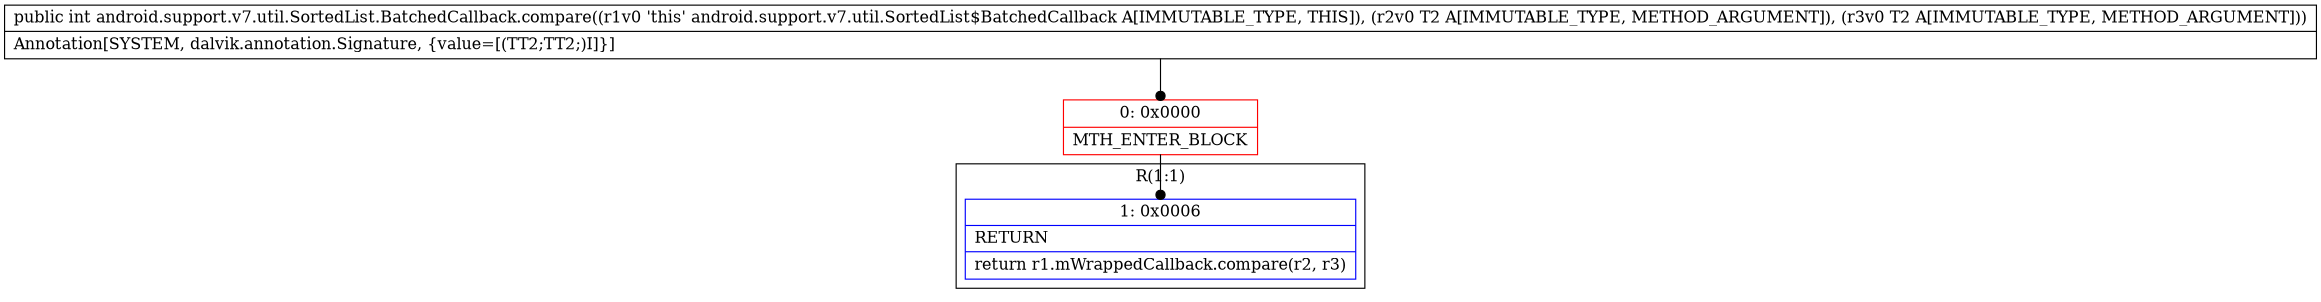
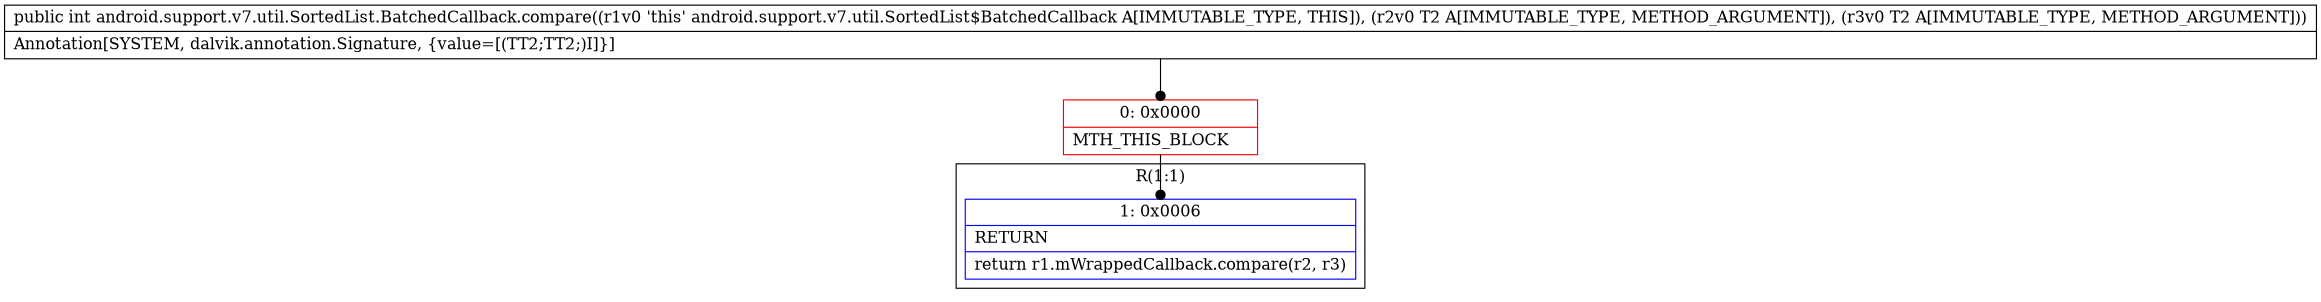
node "0: 0x0000": text "MTH_ENTER_BLOCK" -> "MTH_THIS_BLOCK"
